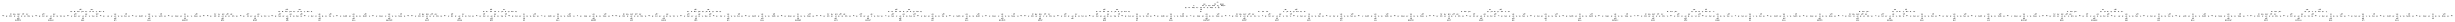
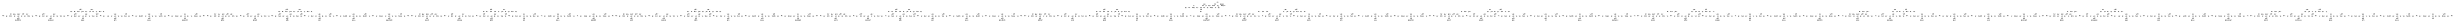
node "TEXT: Lover Birds": added
